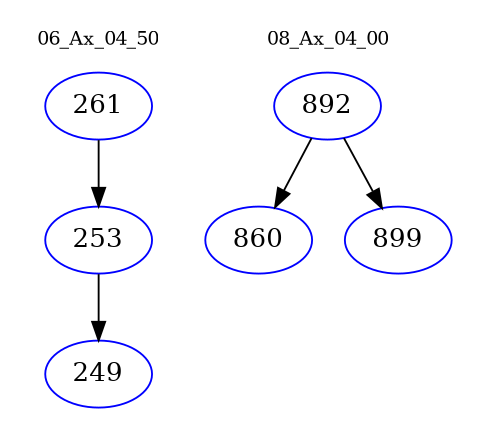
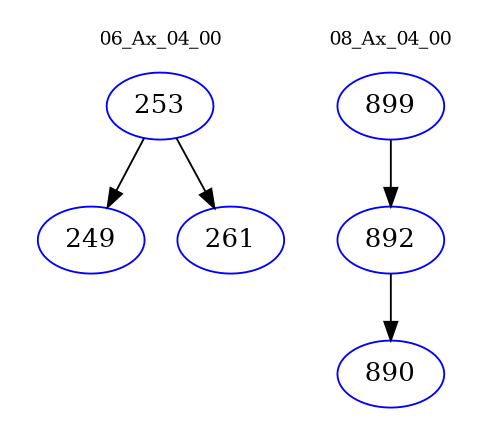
cluster "06_Ax_04_50": label "06_Ax_04_50" -> "06_Ax_04_00"
edge "261" -> "253": reversed
edge "892" -> "899": reversed
node "860": label "860" -> "890"
